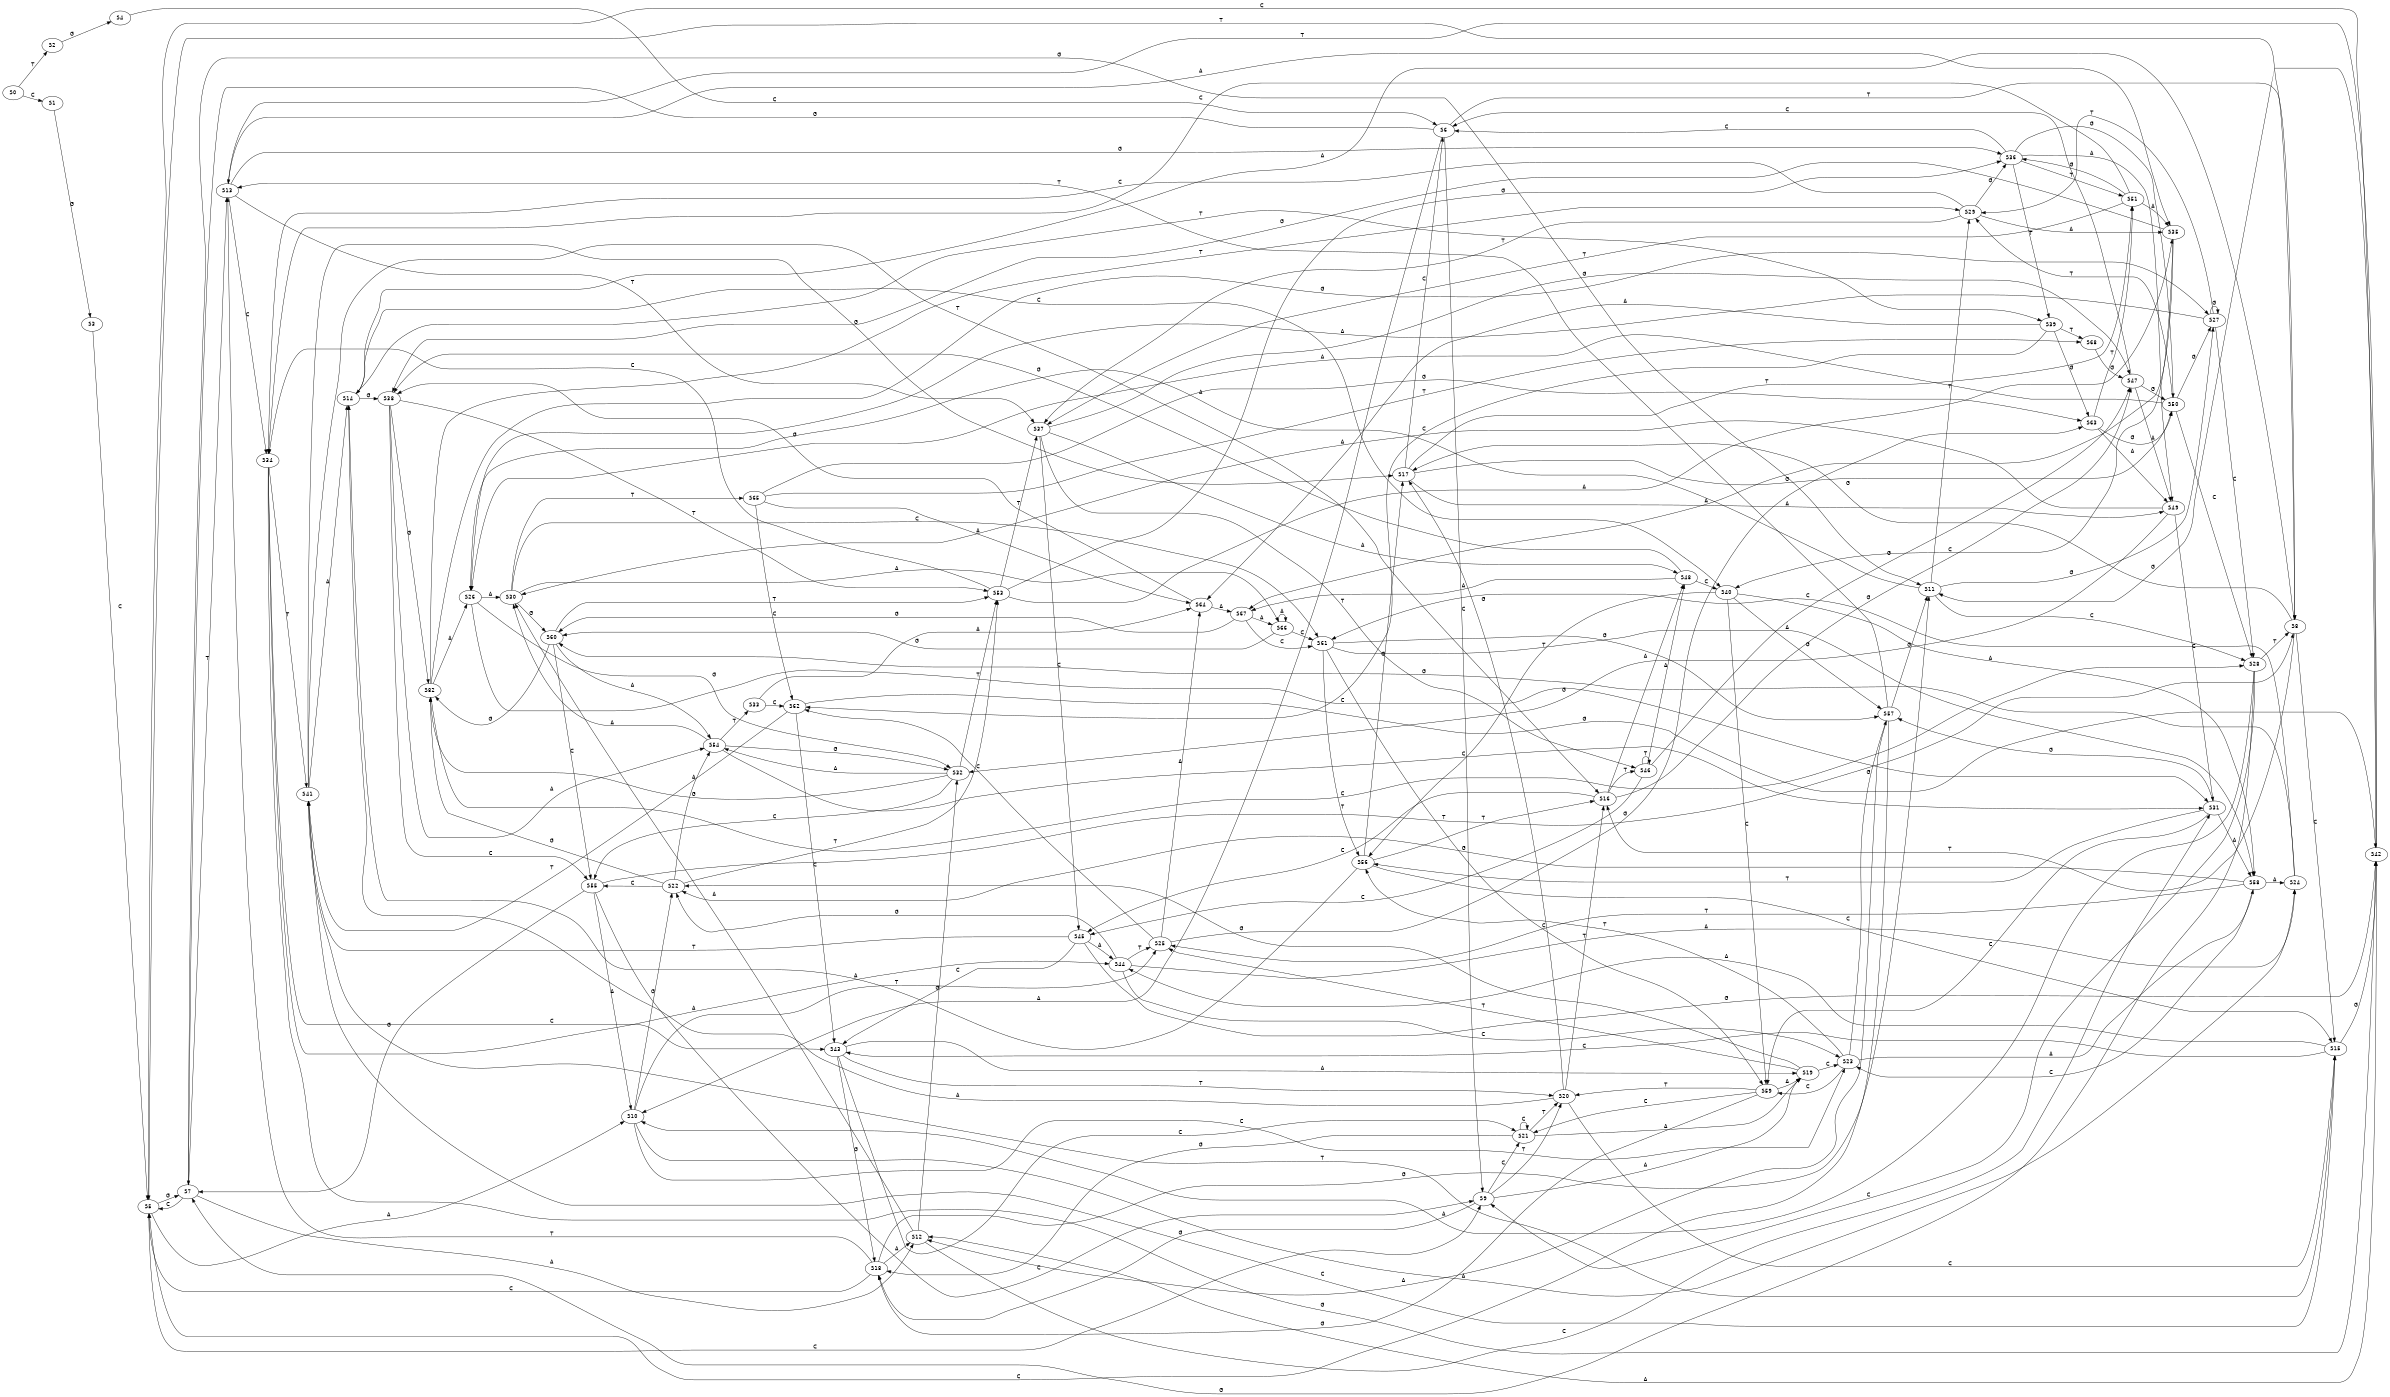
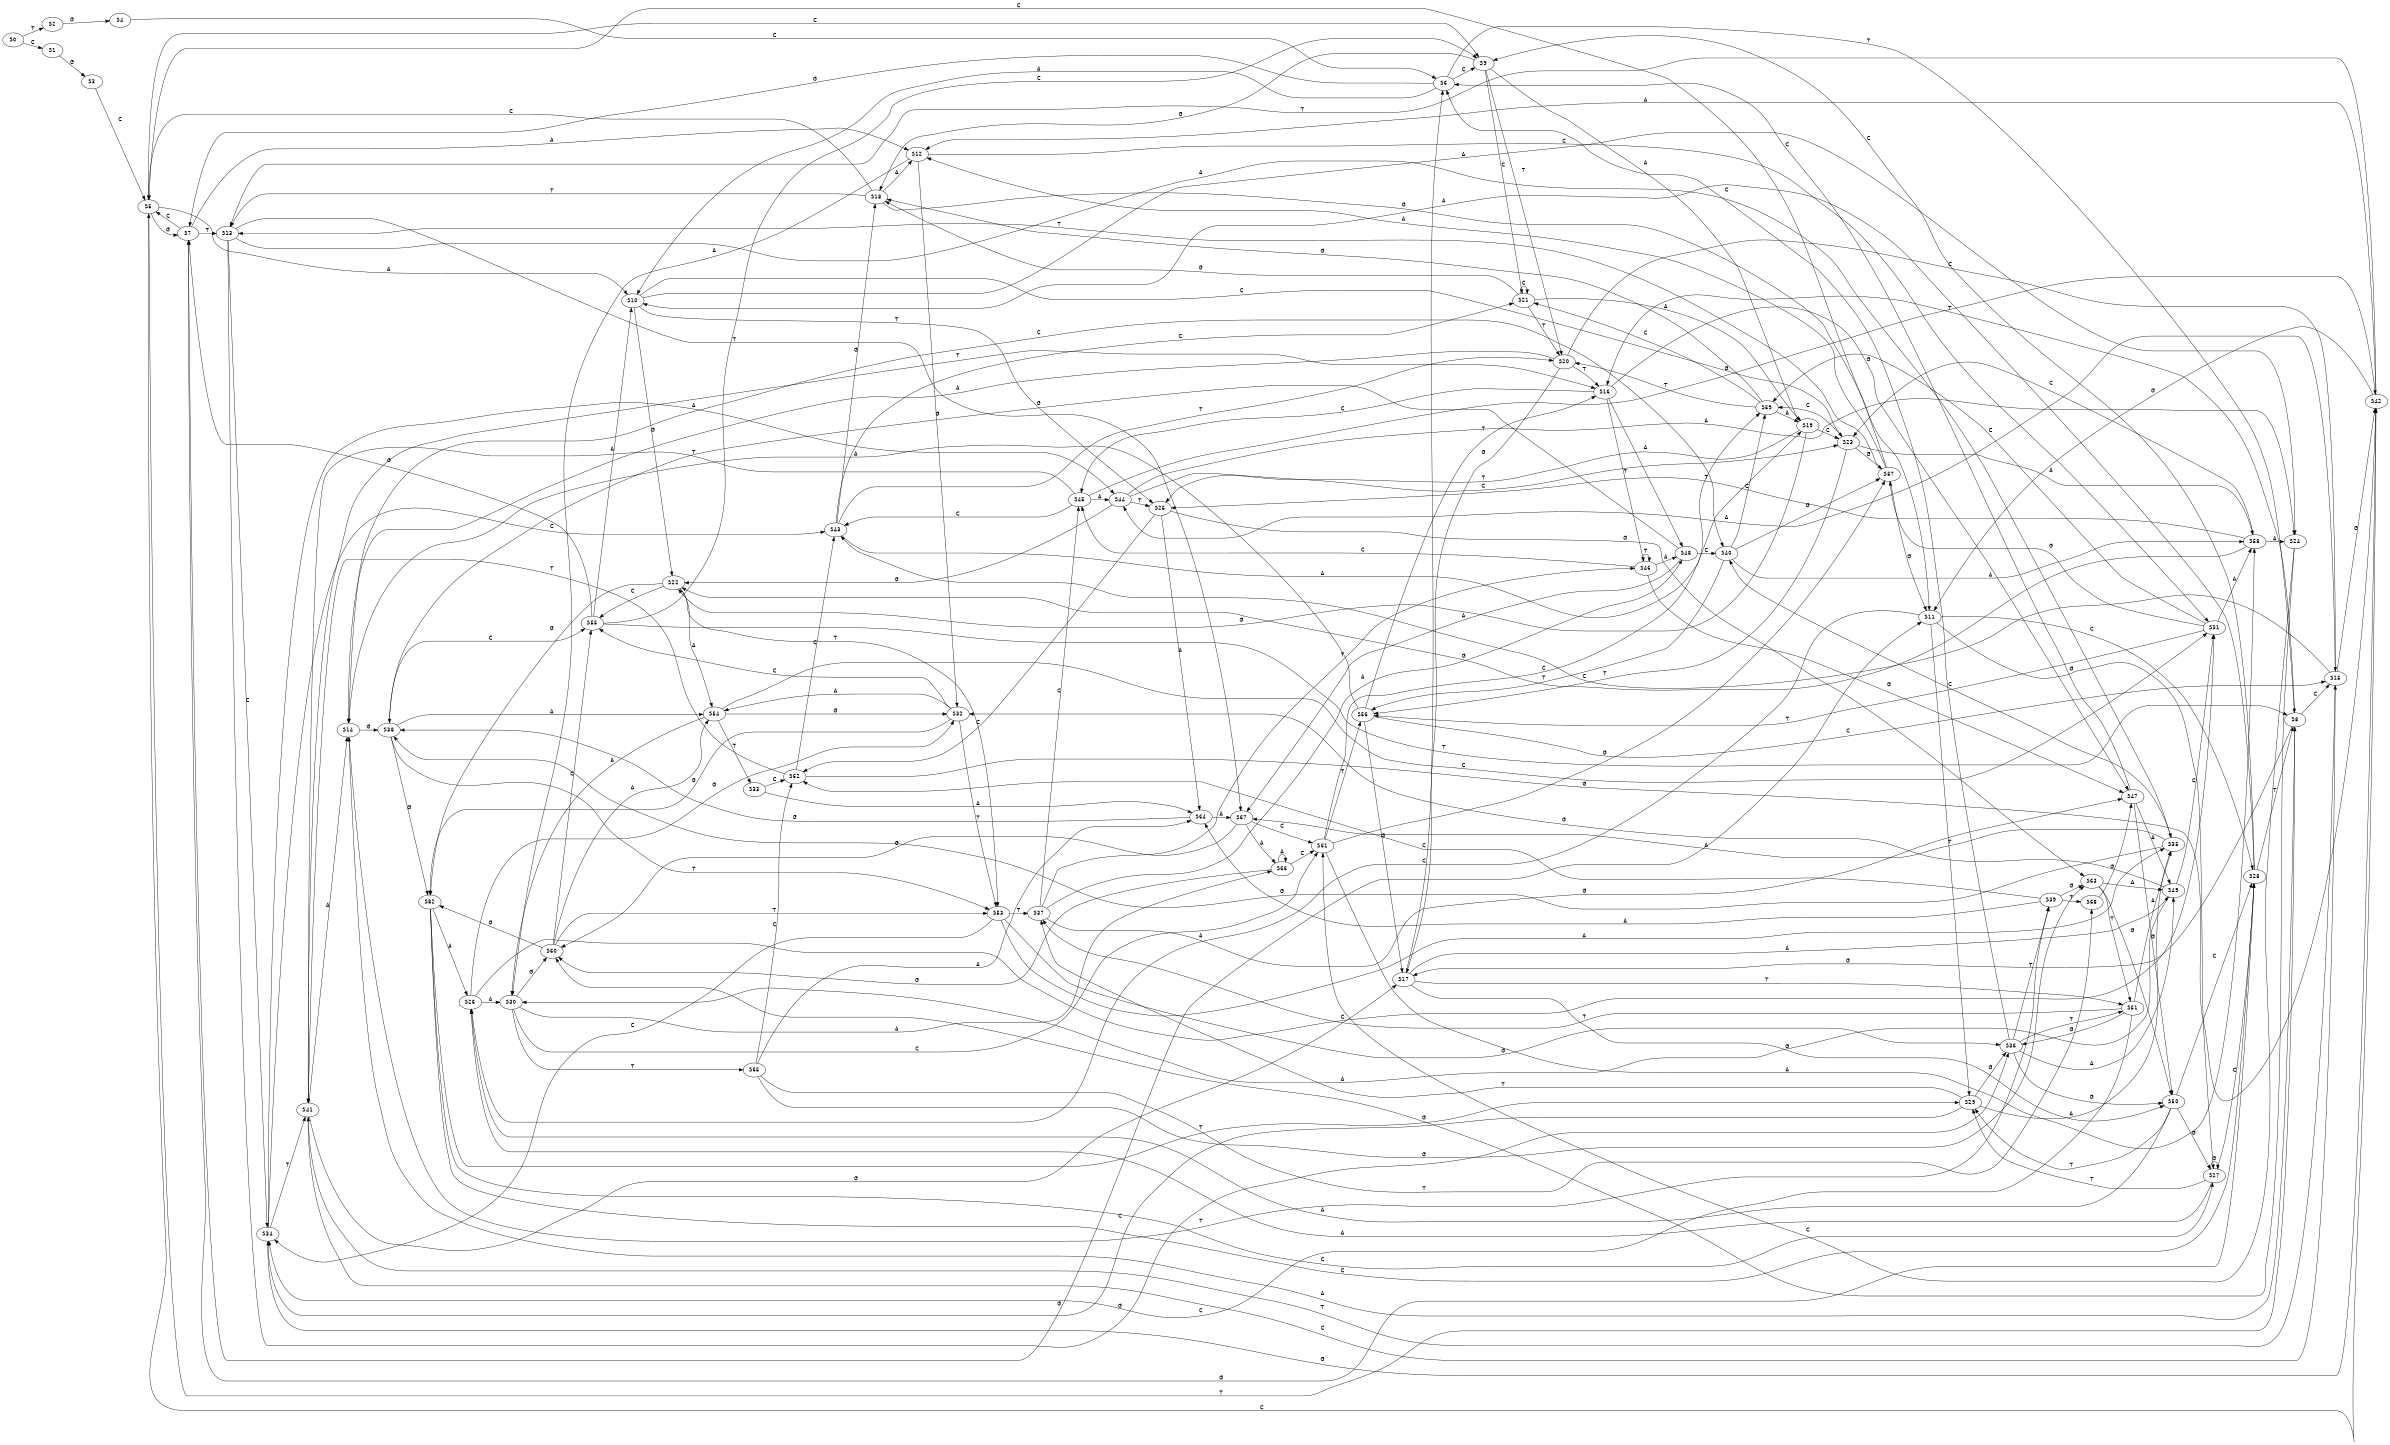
edge "S82" -> "S27": label "G" -> "C"
edge "S13" -> "S37": now "S13" -> "S67"
